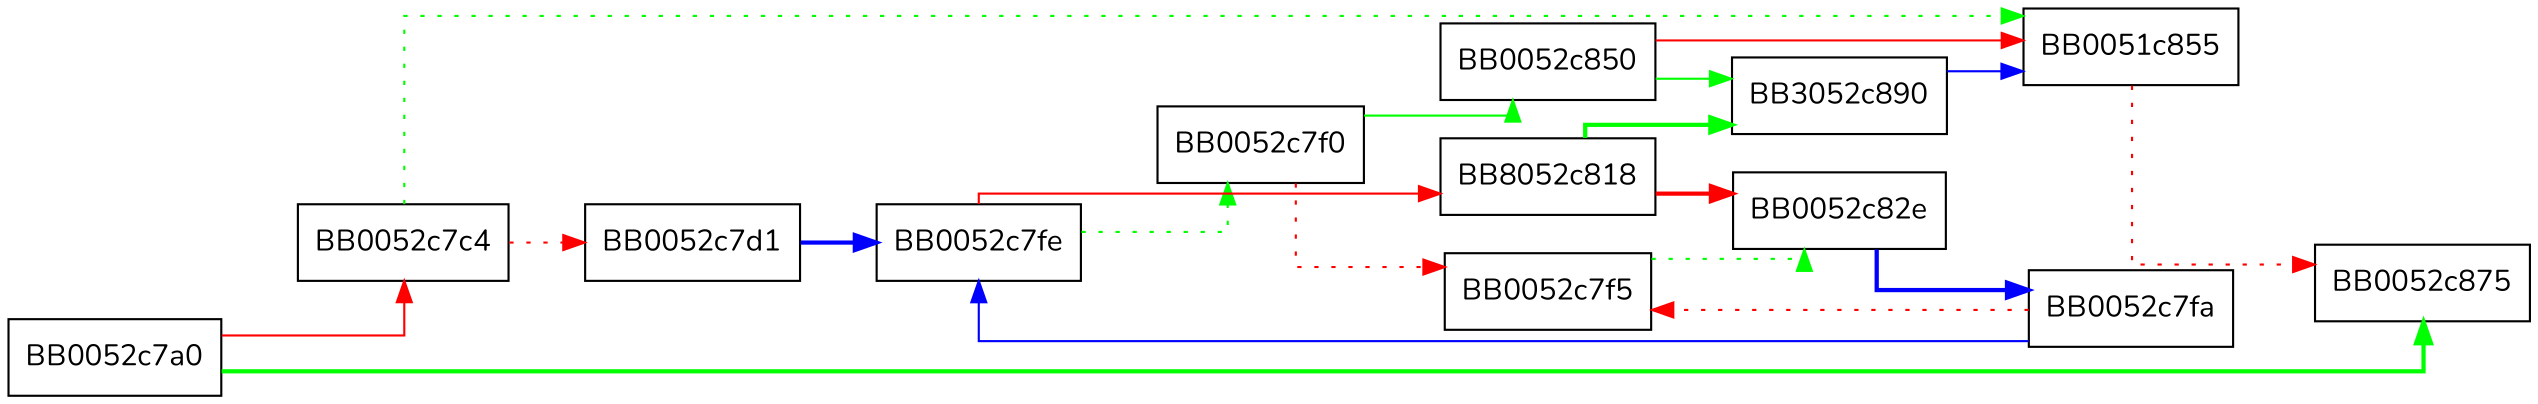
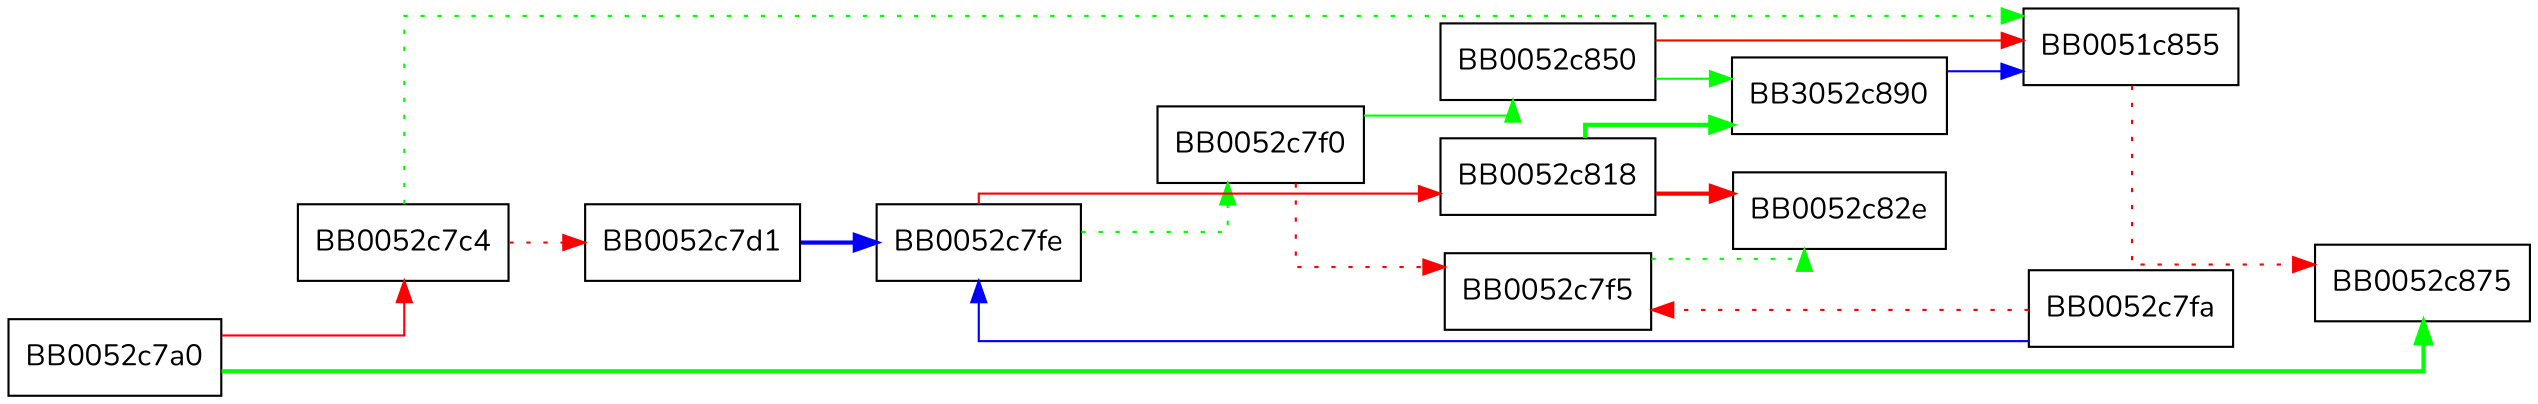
node "BB8052c818": label "BB8052c818" -> "BB0052c818"
edge "BB0052c82e" -> "BB0052c7fa": removed
